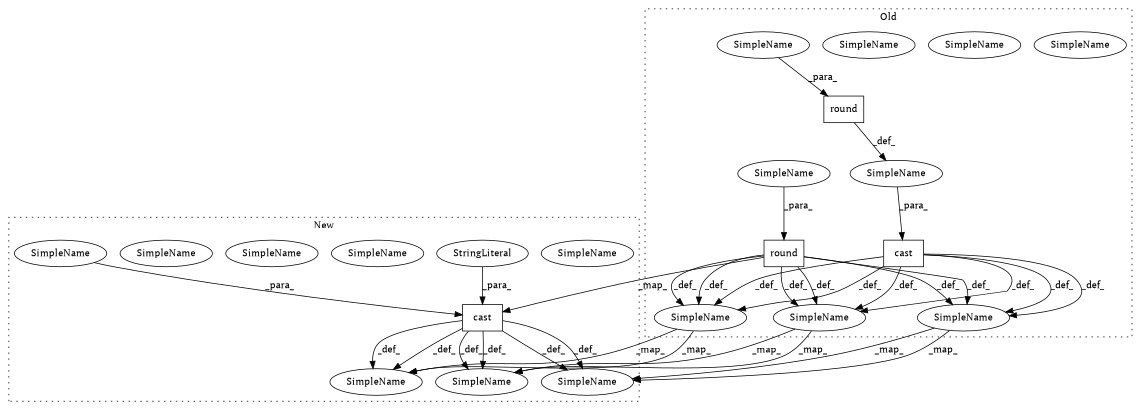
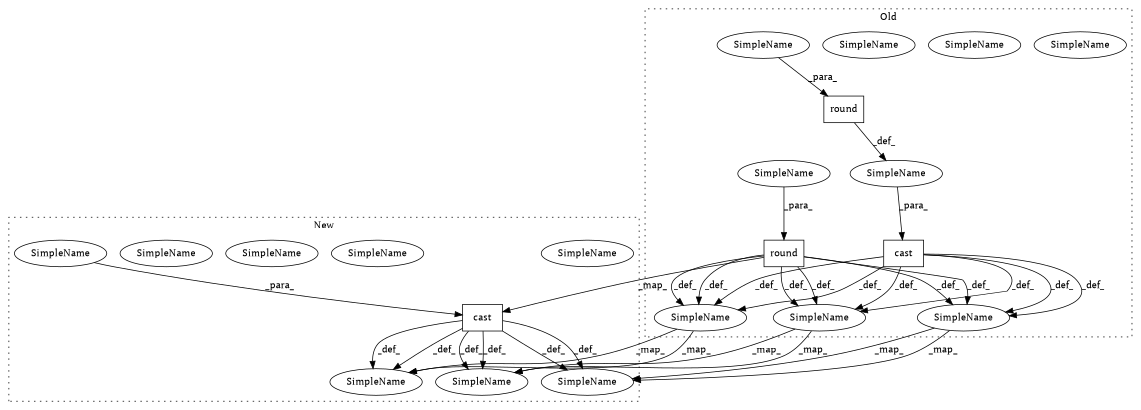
node "StringLiteral": removed
